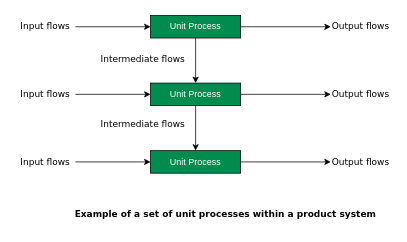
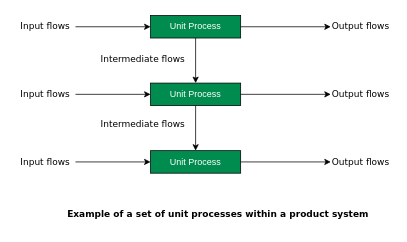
node "Example of a set of unit processes within a product system": moved (210, 214) -> (203, 214)
